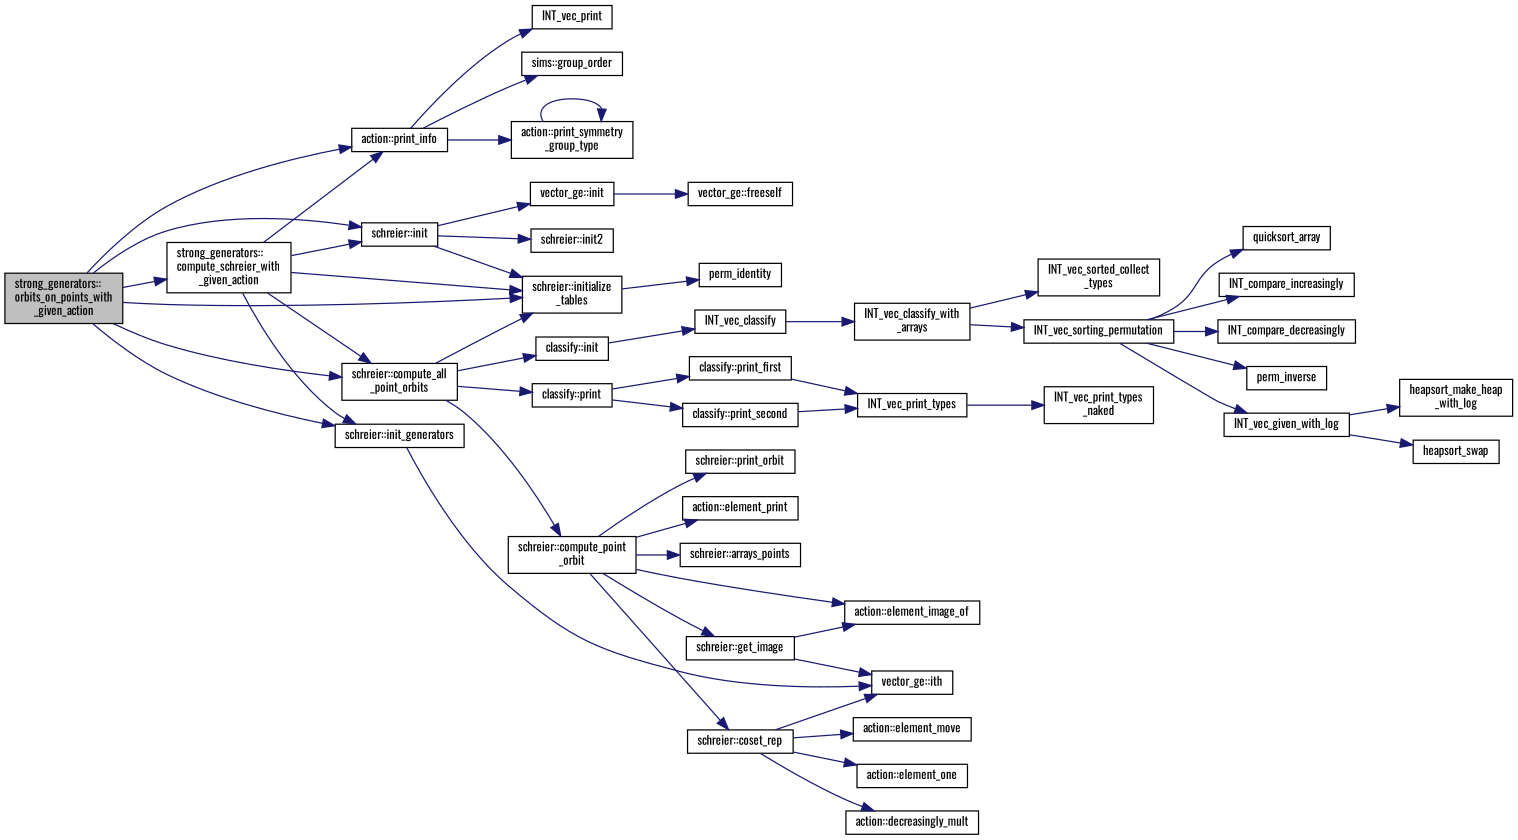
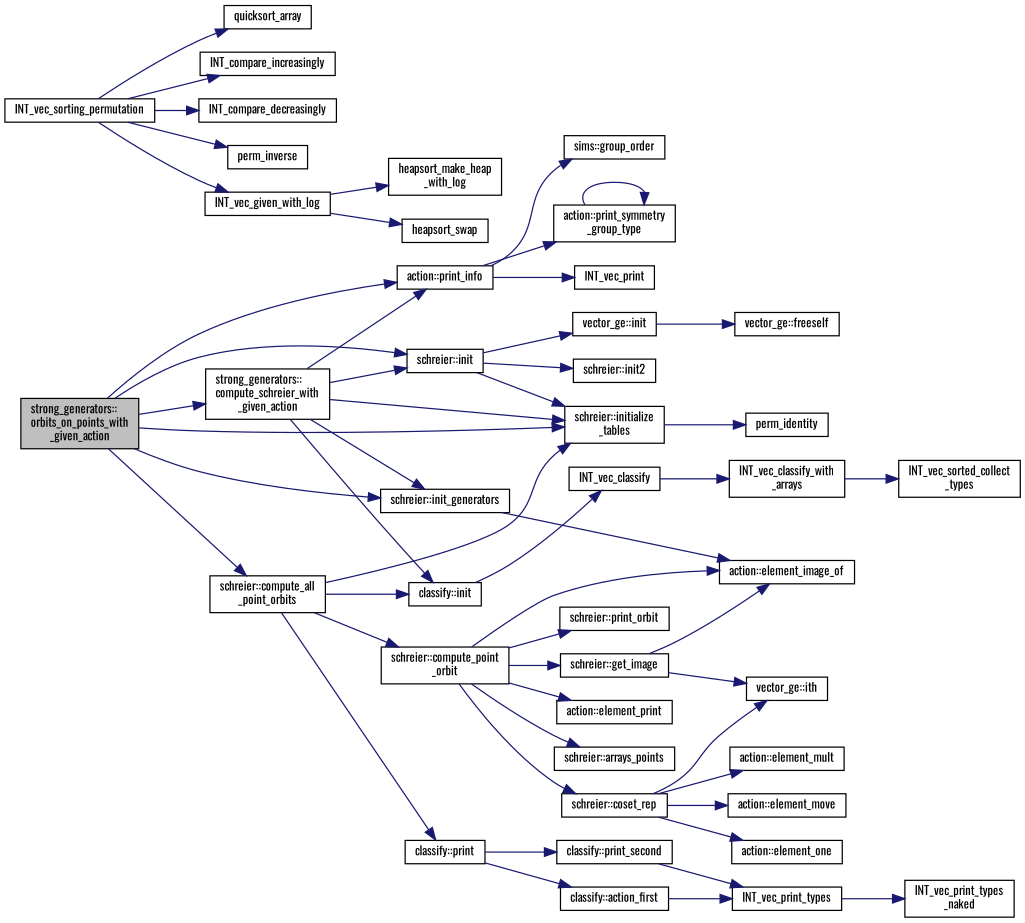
edge "strong_generators:: compute_schreier_with _given_action" -> "schreier::compute_all _point_orbits": now "strong_generators:: compute_schreier_with _given_action" -> "classify::init"
edge "INT_vec_classify_with _arrays" -> "INT_vec_sorting_permutation": removed
node "classify::print_first": label "classify::print_first" -> "classify::action_first"
edge "schreier::init_generators" -> "vector_ge::ith": now "schreier::init_generators" -> "action::element_image_of"
node "action::decreasingly_mult": label "action::decreasingly_mult" -> "action::element_mult"
